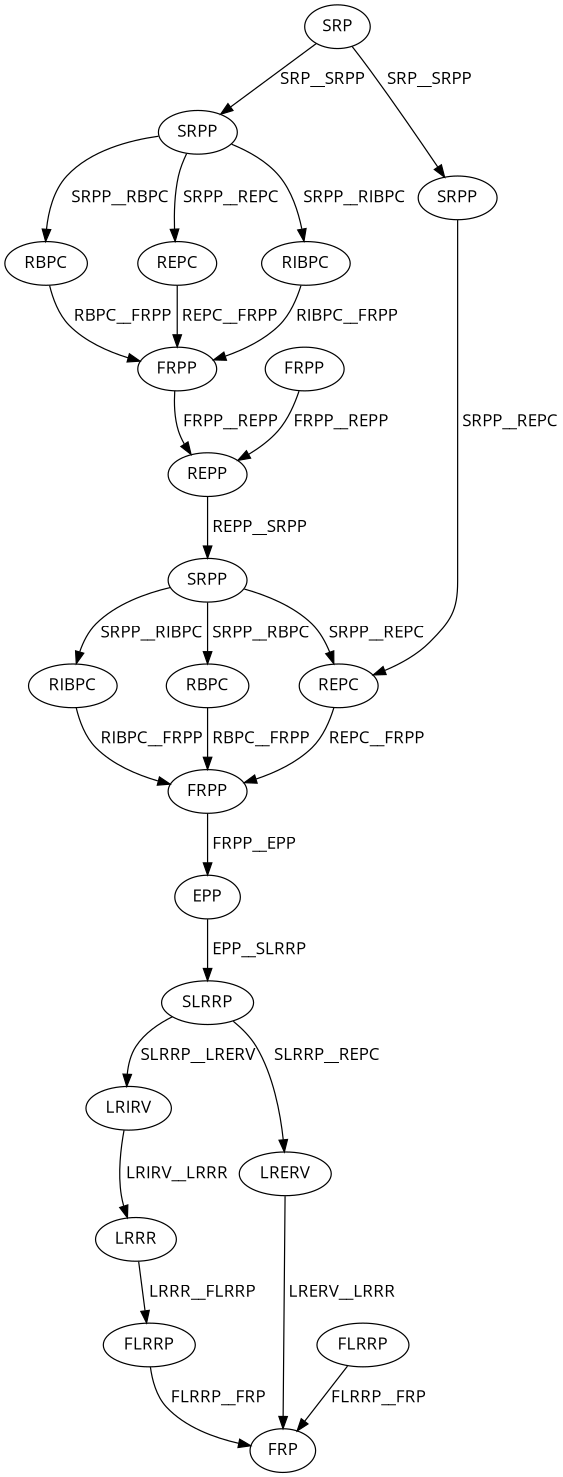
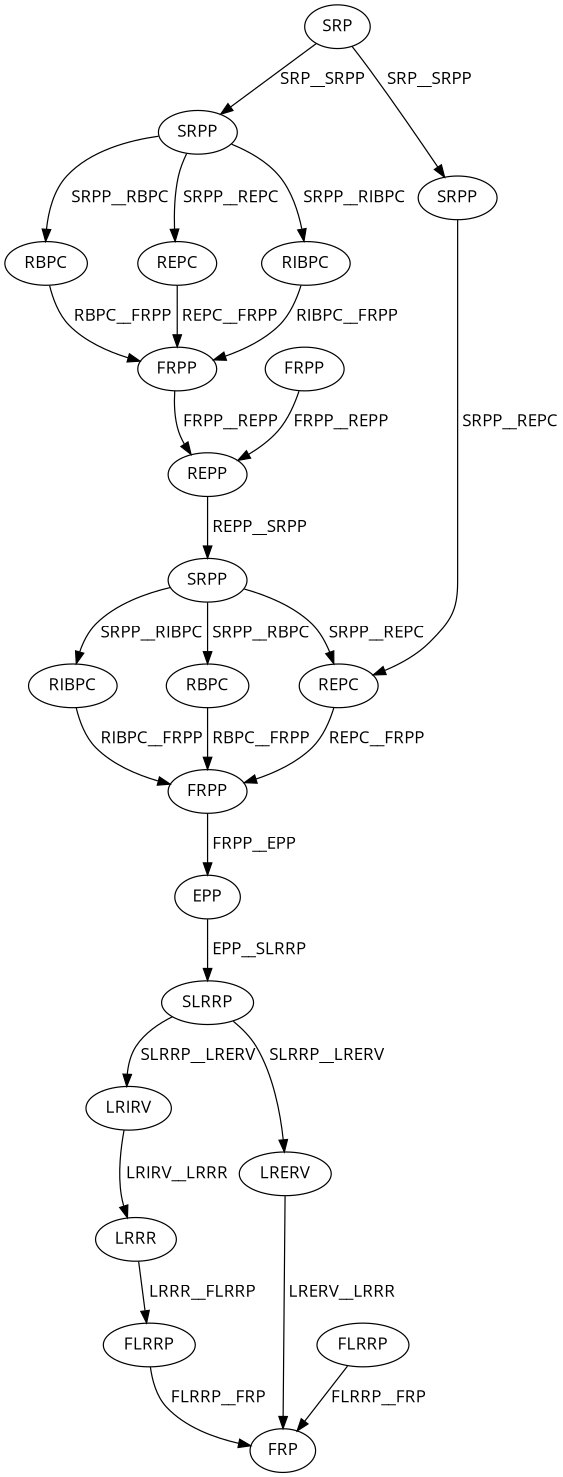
edge "SLRRP" -> "LRERV": label " SLRRP__REPC" -> " SLRRP__LRERV"
